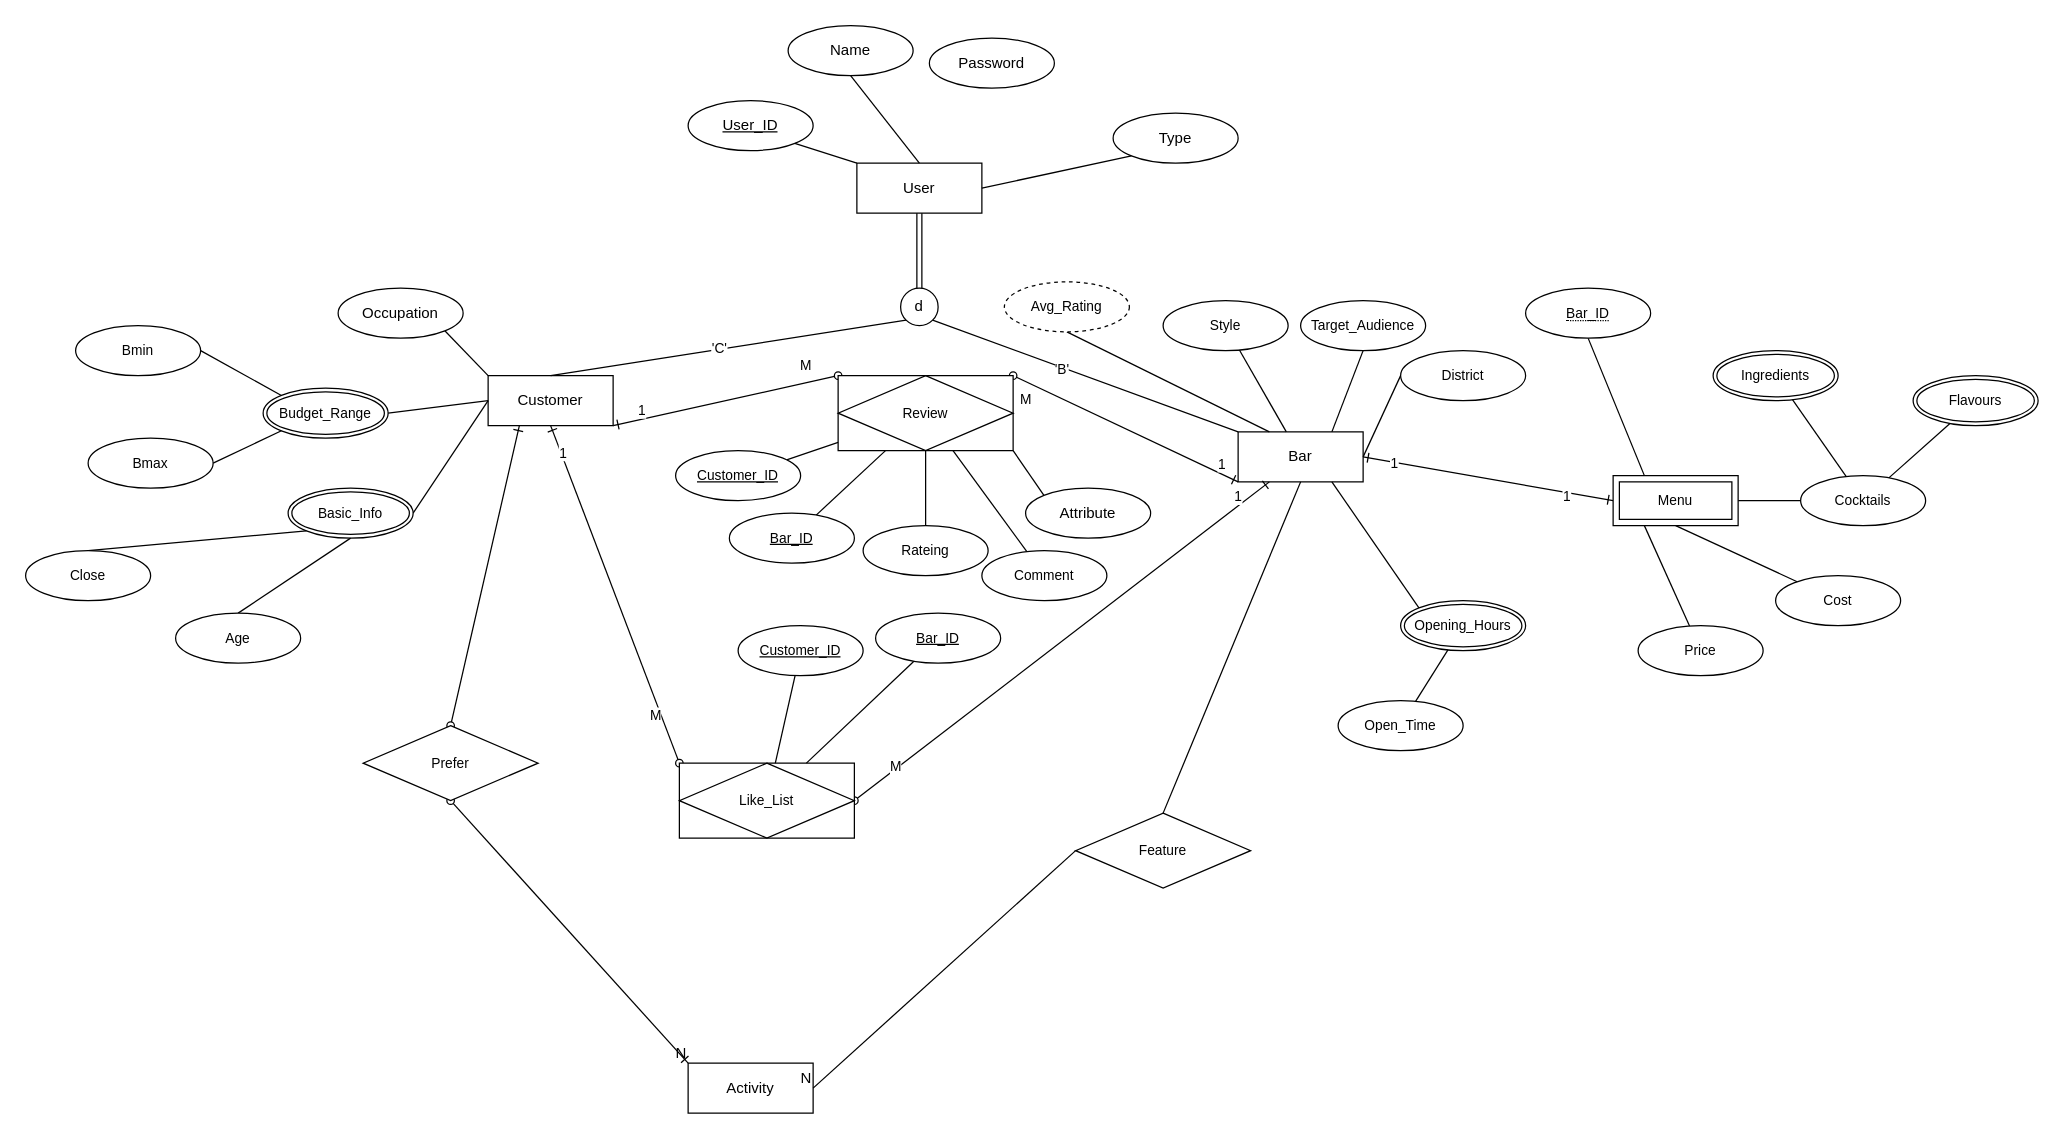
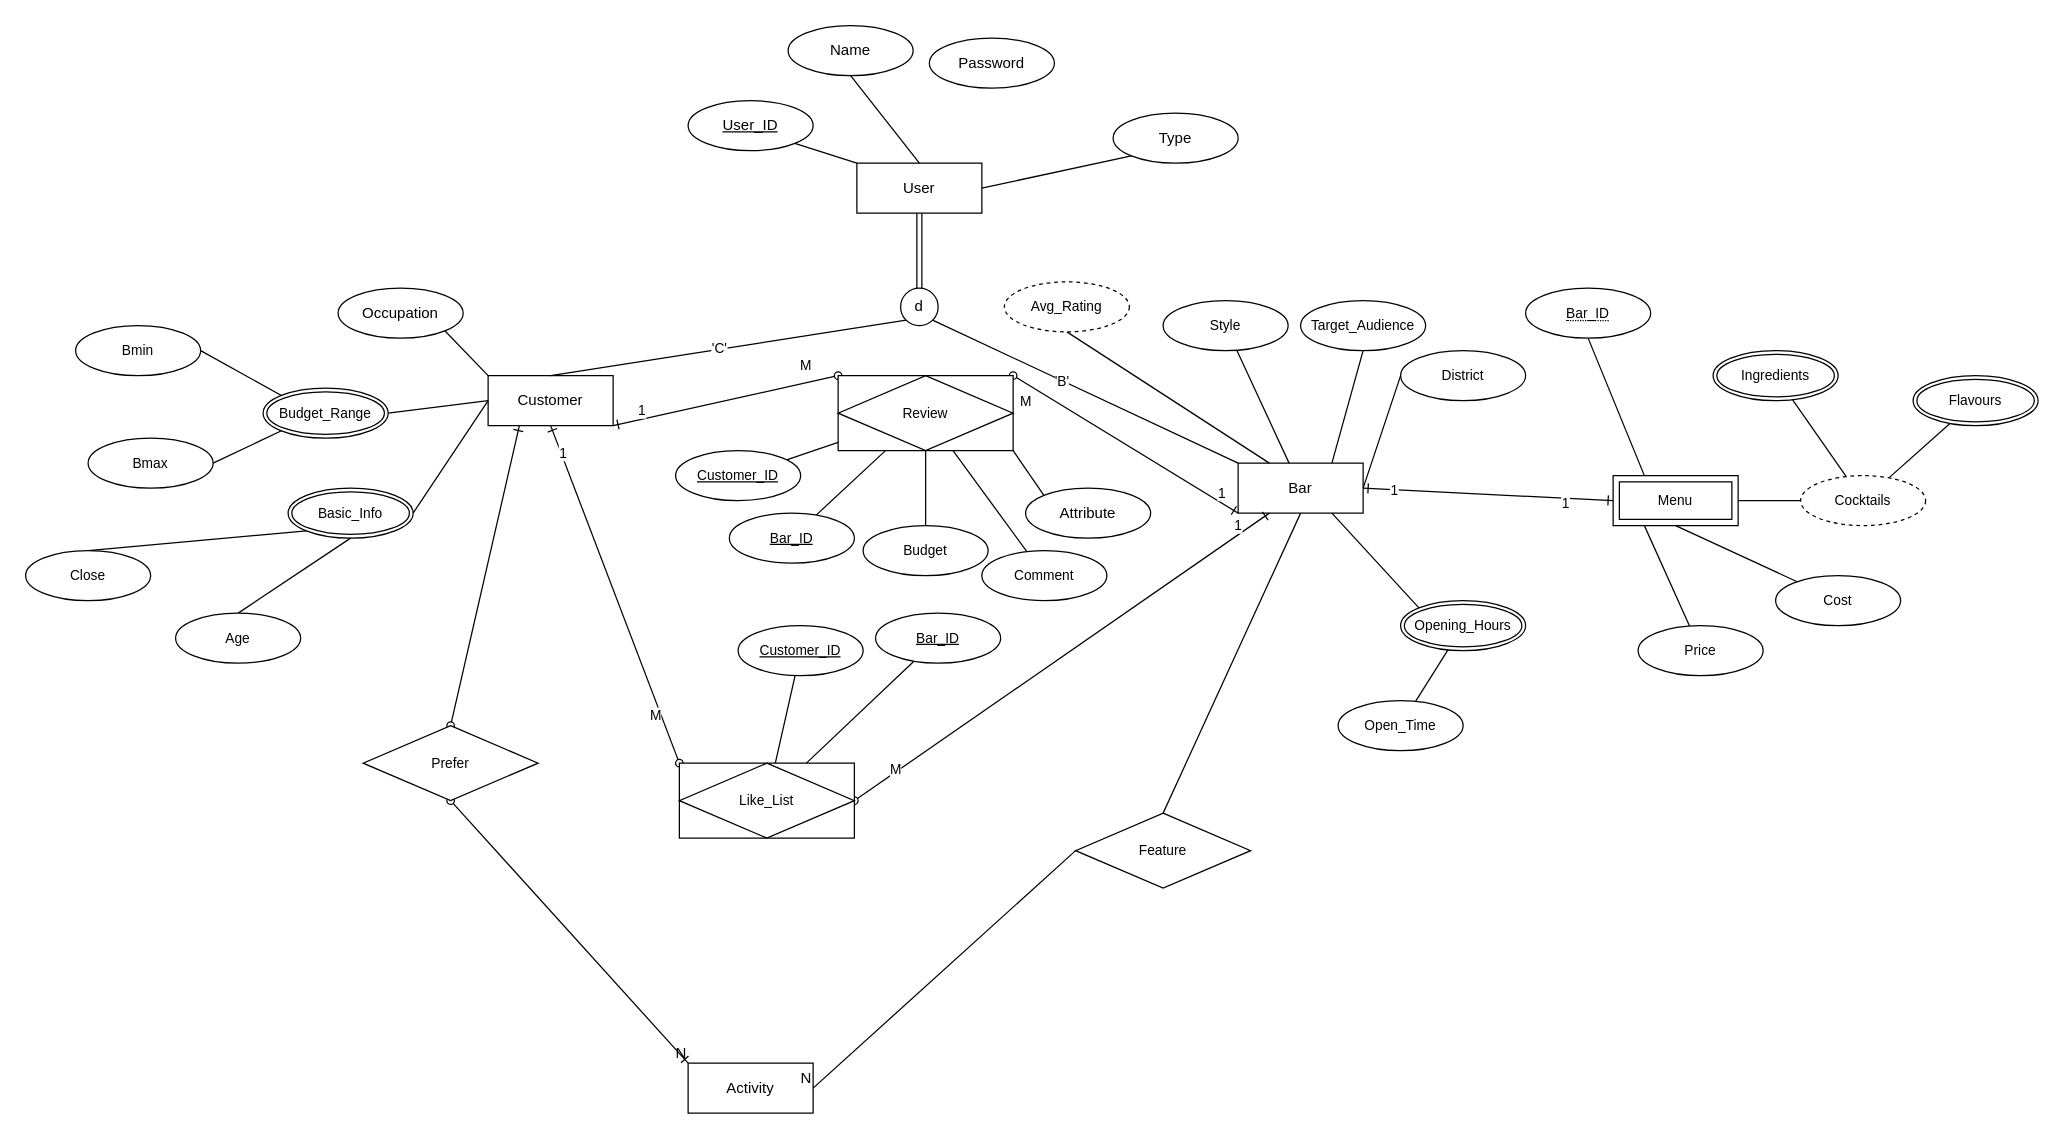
node "Bar": moved (1301, 457) -> (1301, 488)
node "Cocktails": style solid -> dashed
node "Rateing": label "Rateing" -> "Budget"
